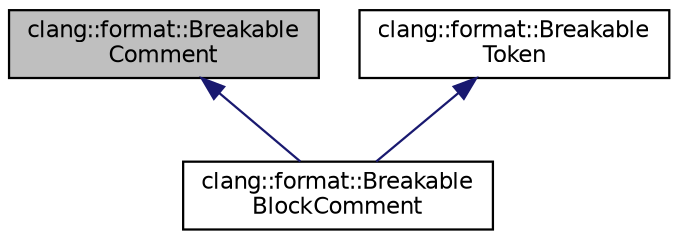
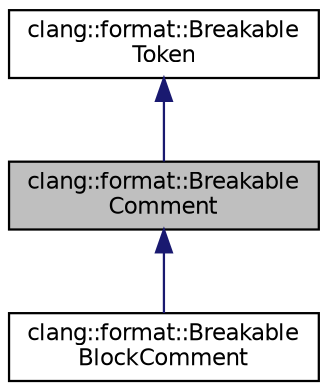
edge "clang::format::Breakable BlockComment" -> "clang::format::Breakable Token": now "clang::format::Breakable Comment" -> "clang::format::Breakable Token"
